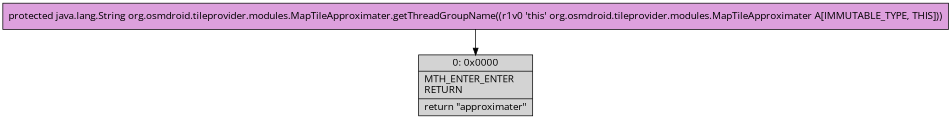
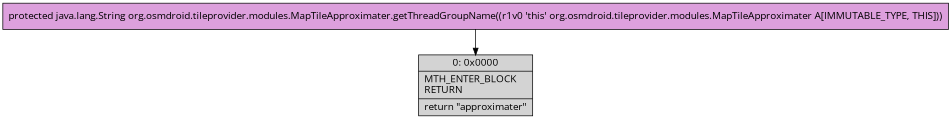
node "0: 0x0000": text "MTH_ENTER_ENTER" -> "MTH_ENTER_BLOCK"
